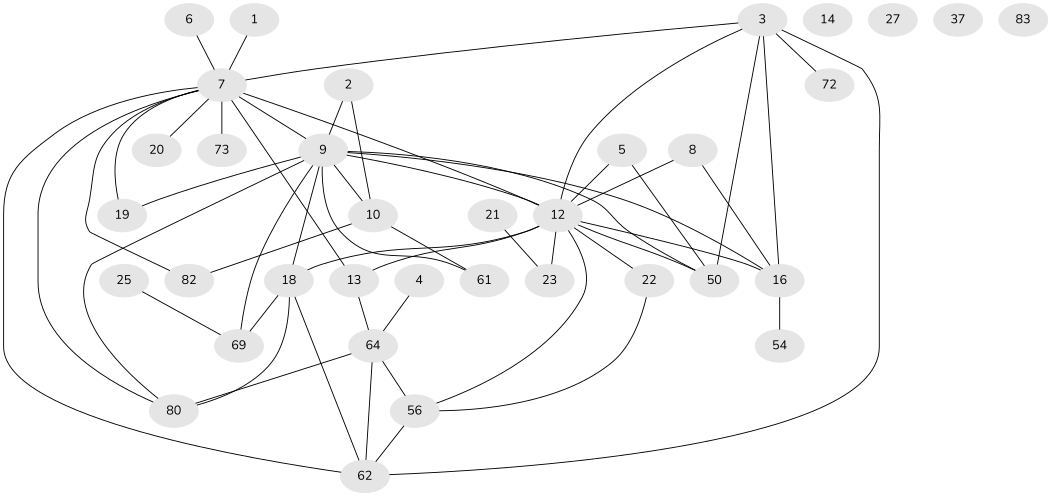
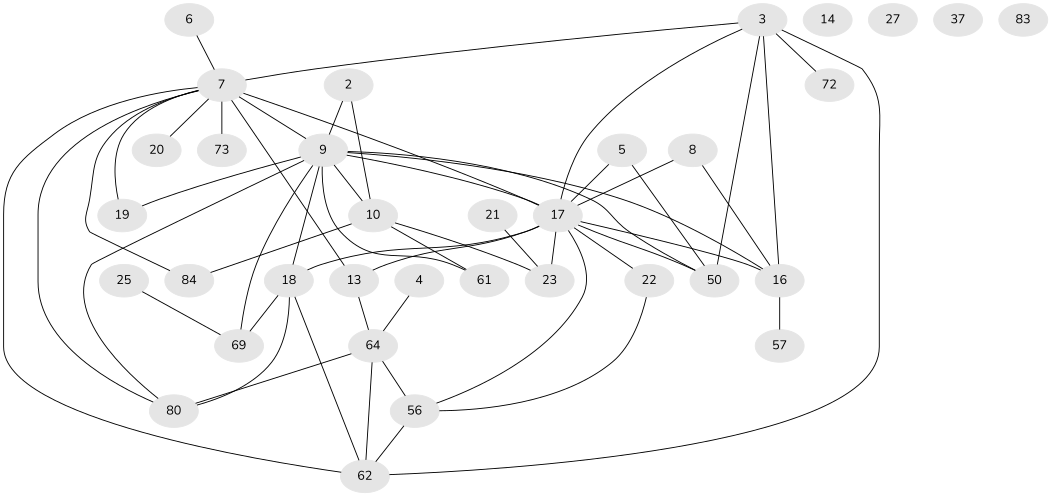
node "1": removed
node "12": label "12" -> "17"
edge "10" -- "23": added
node "82": label "82" -> "84"
node "54": label "54" -> "57"
